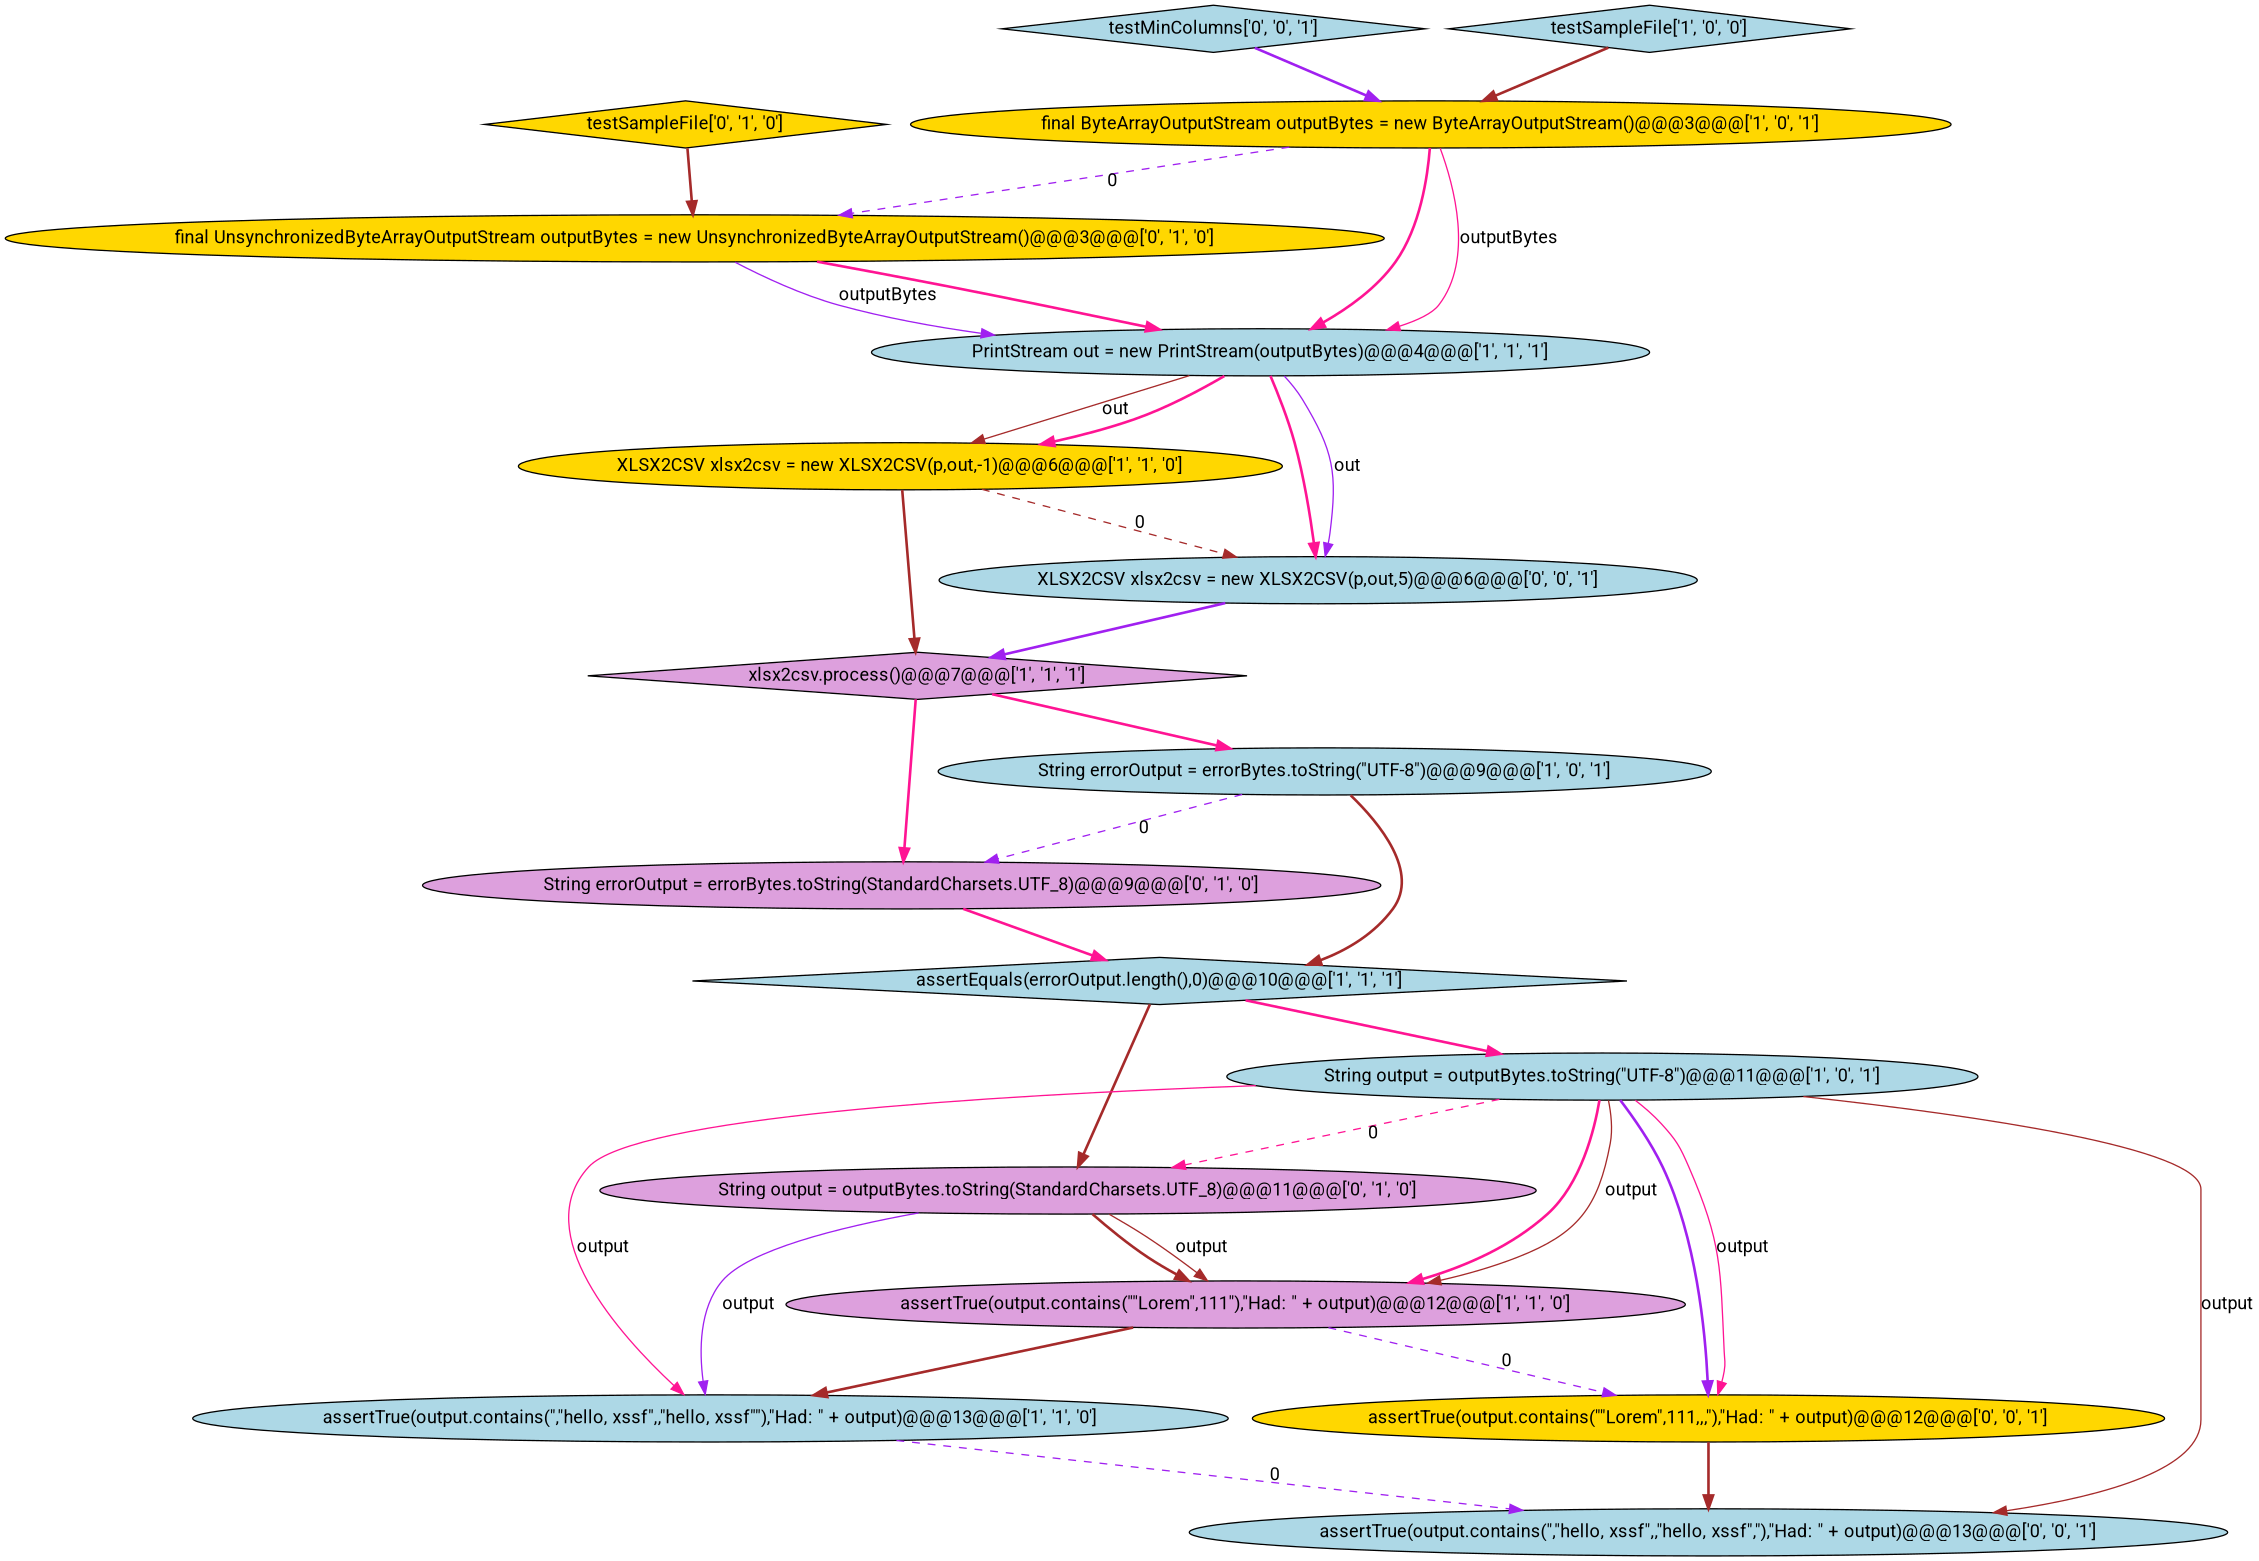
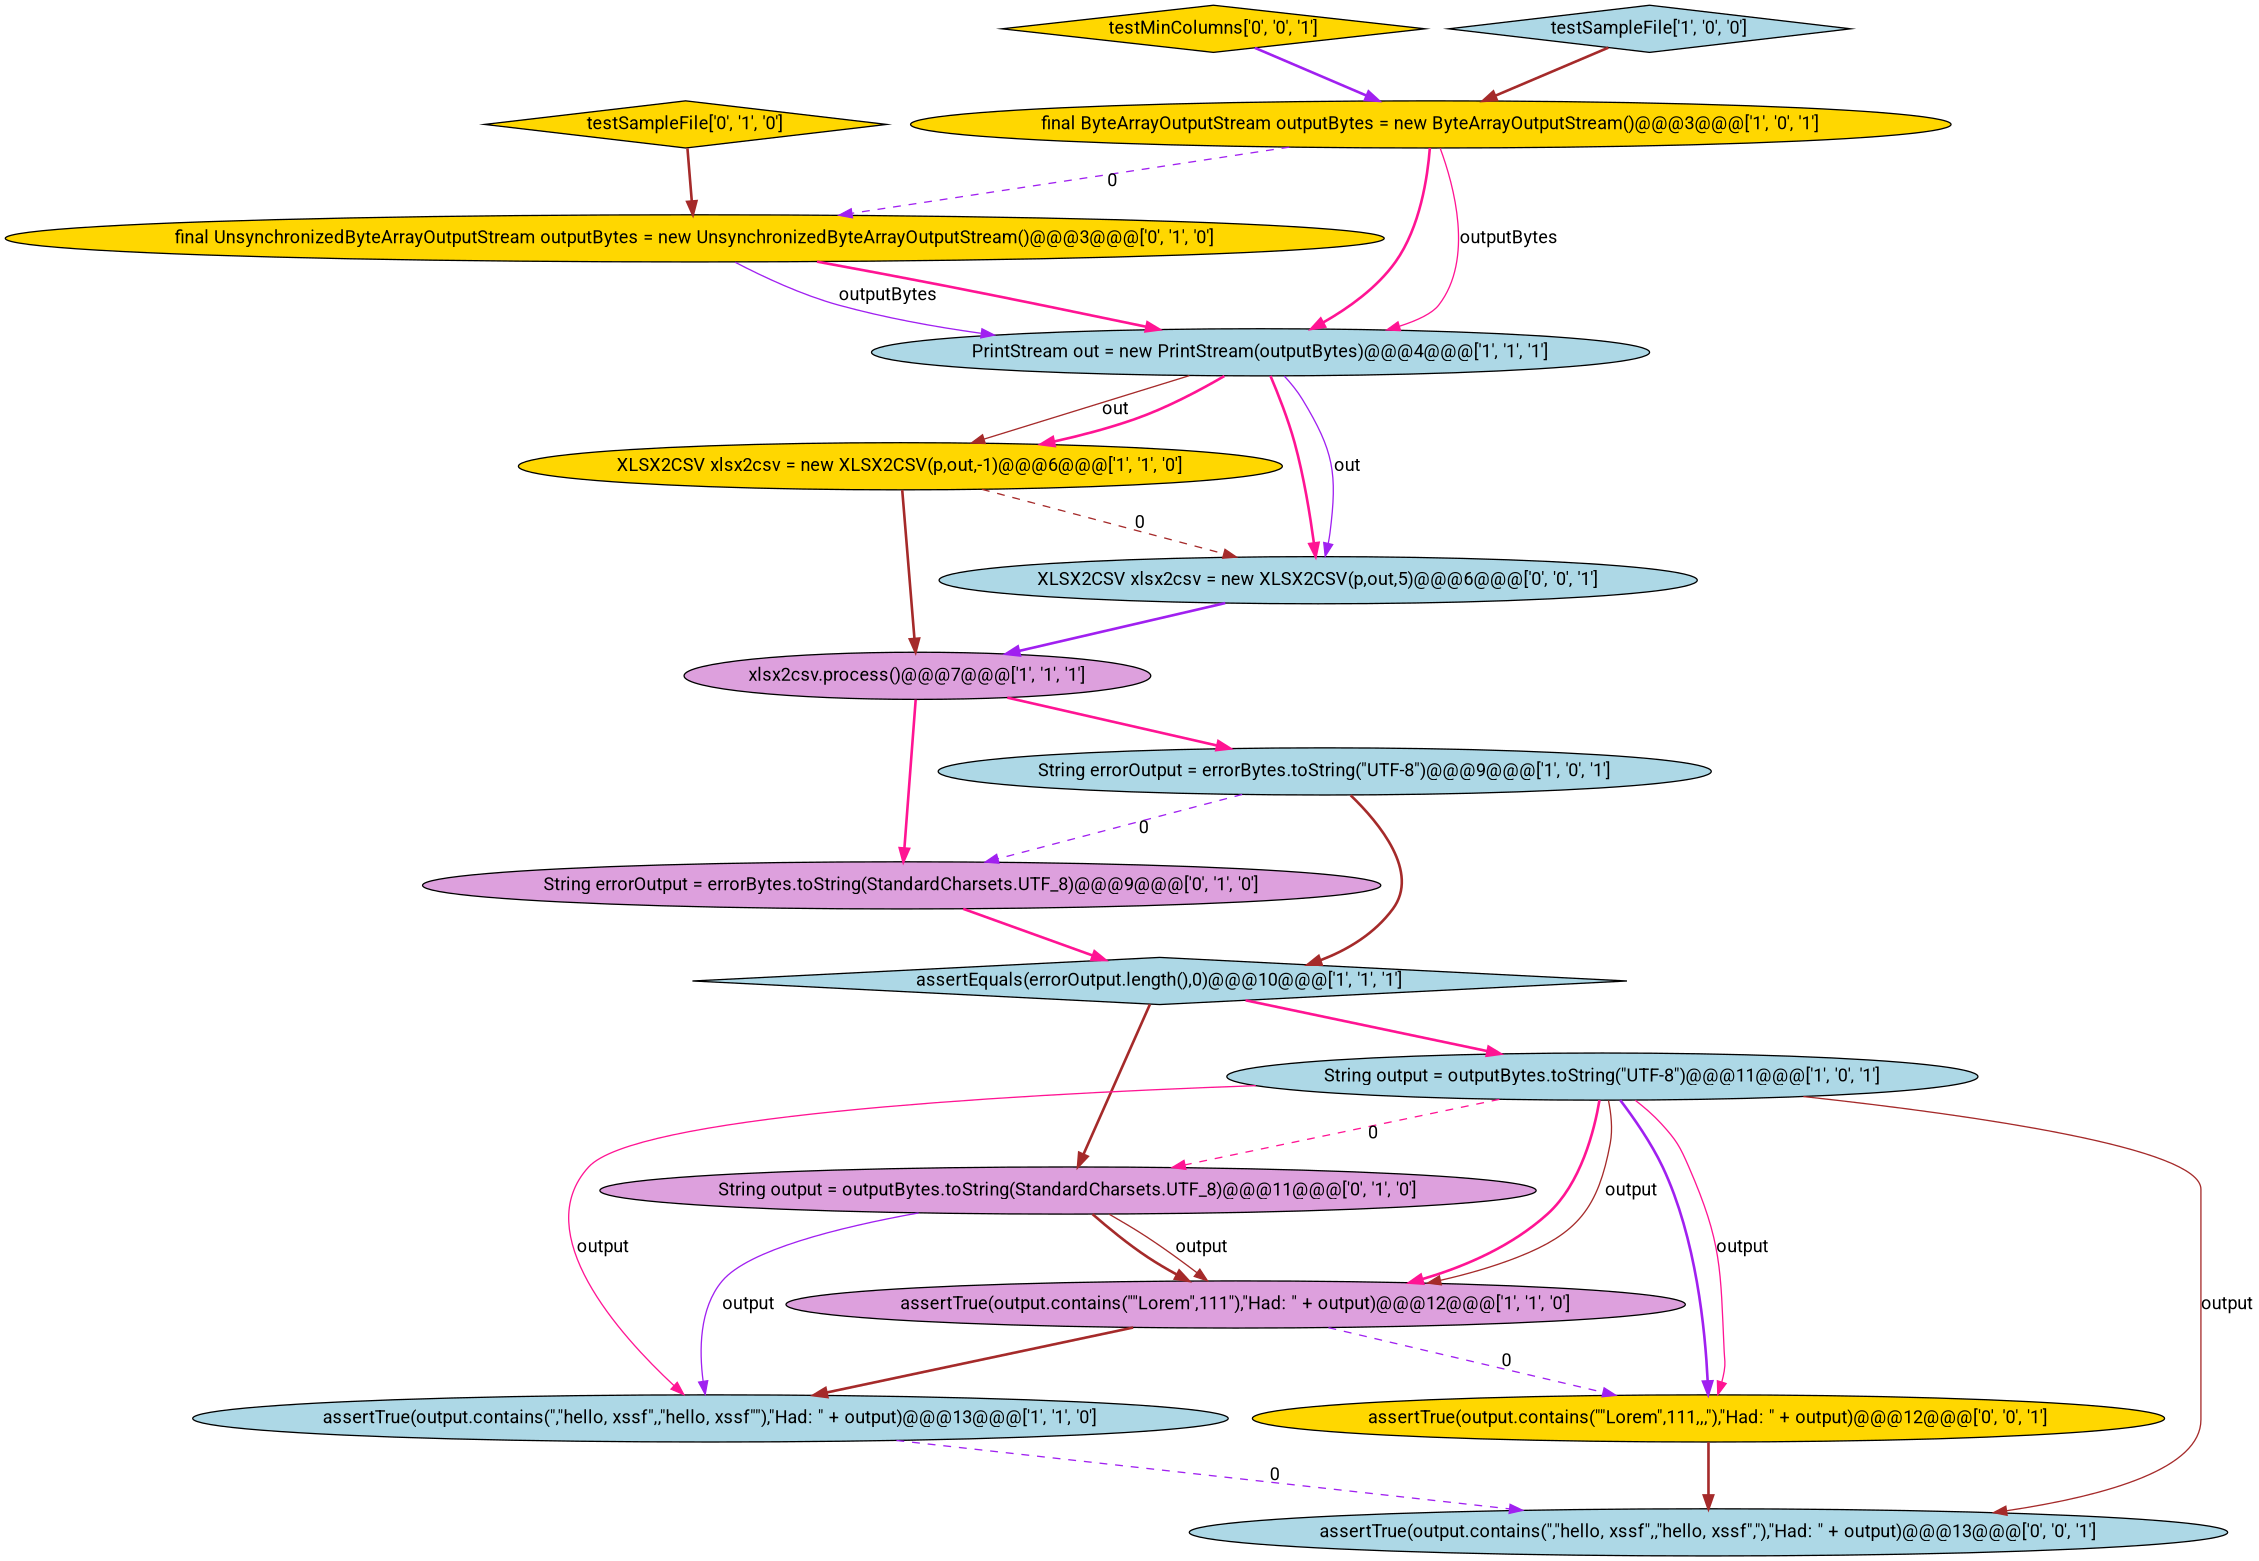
node "testMinColumns['0', '0', '1']": fillcolor lightblue -> gold
node "xlsx2csv.process()@@@7@@@['1', '1', '1']": shape diamond -> ellipse
